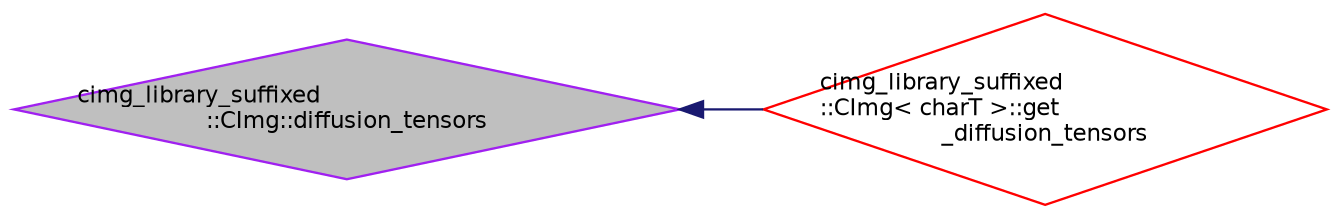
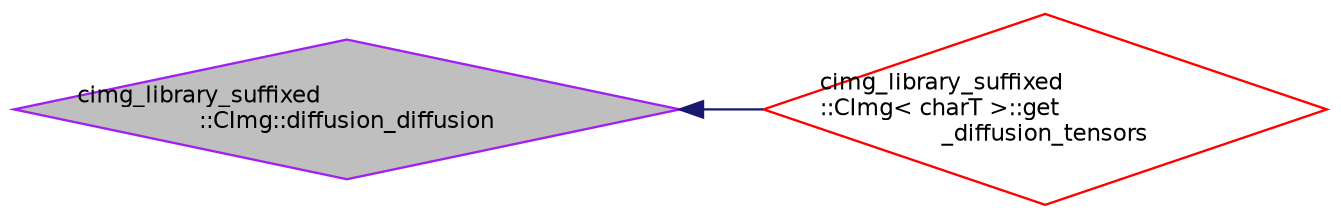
node "cimg_library_suffixed ::CImg::diffusion_tensors": label "cimg_library_suffixed ::CImg::diffusion_tensors" -> "cimg_library_suffixed ::CImg::diffusion_diffusion"
